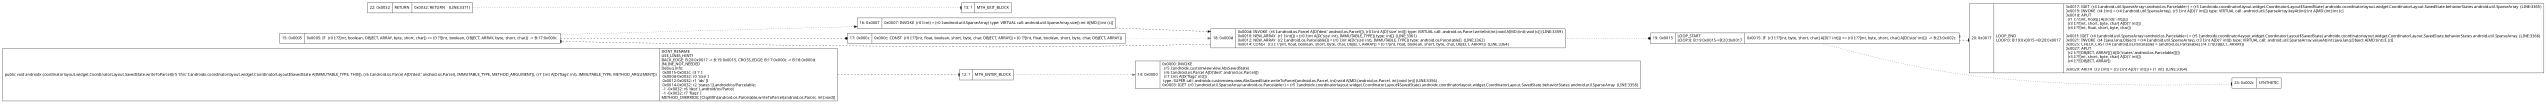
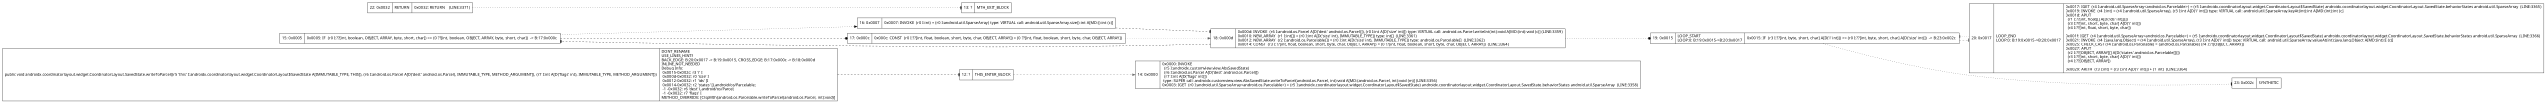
edge "16: 0x0007" -> "18: 0x000d": arrowhead normal -> tee
edge "19: 0x0015" -> "20: 0x0017": color black -> gray40
node "12: ?": text "MTH_ENTER_BLOCK" -> "THIS_ENTER_BLOCK"
